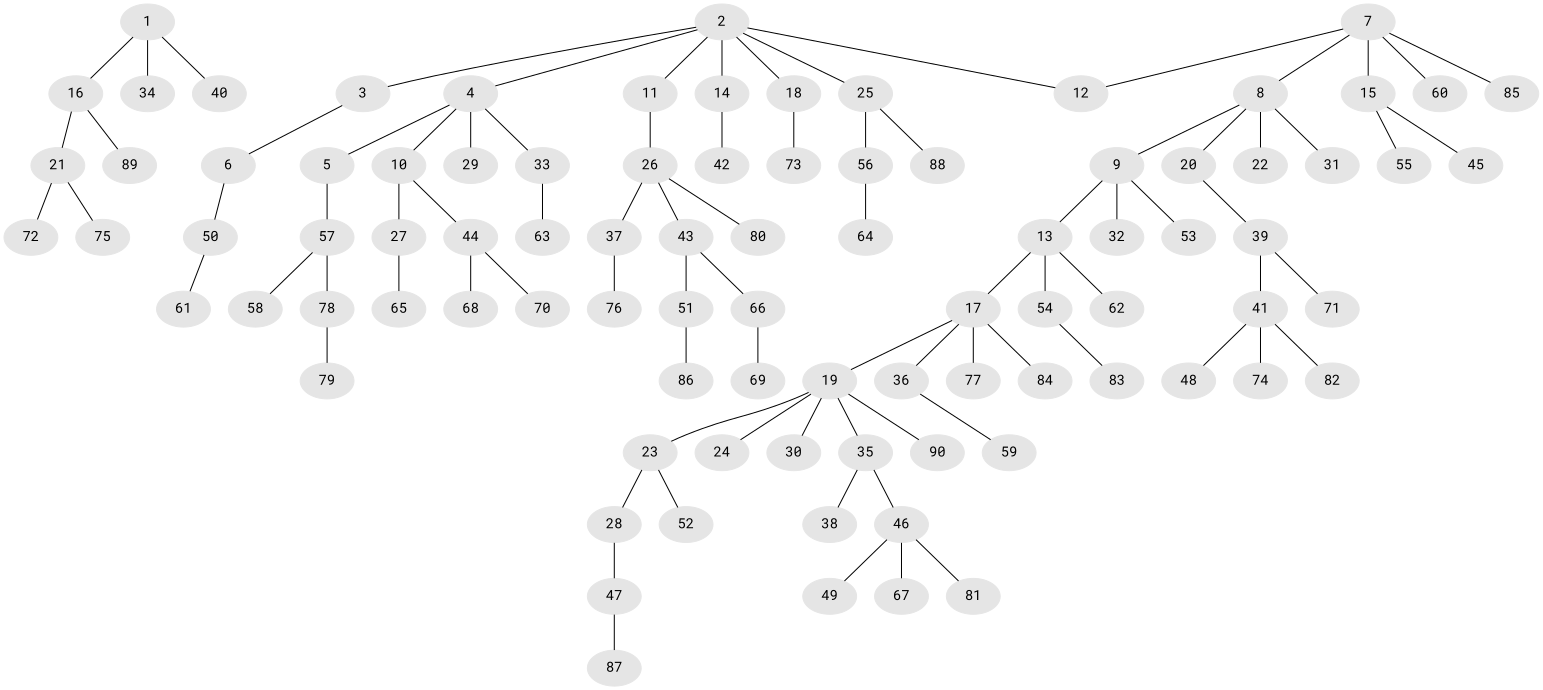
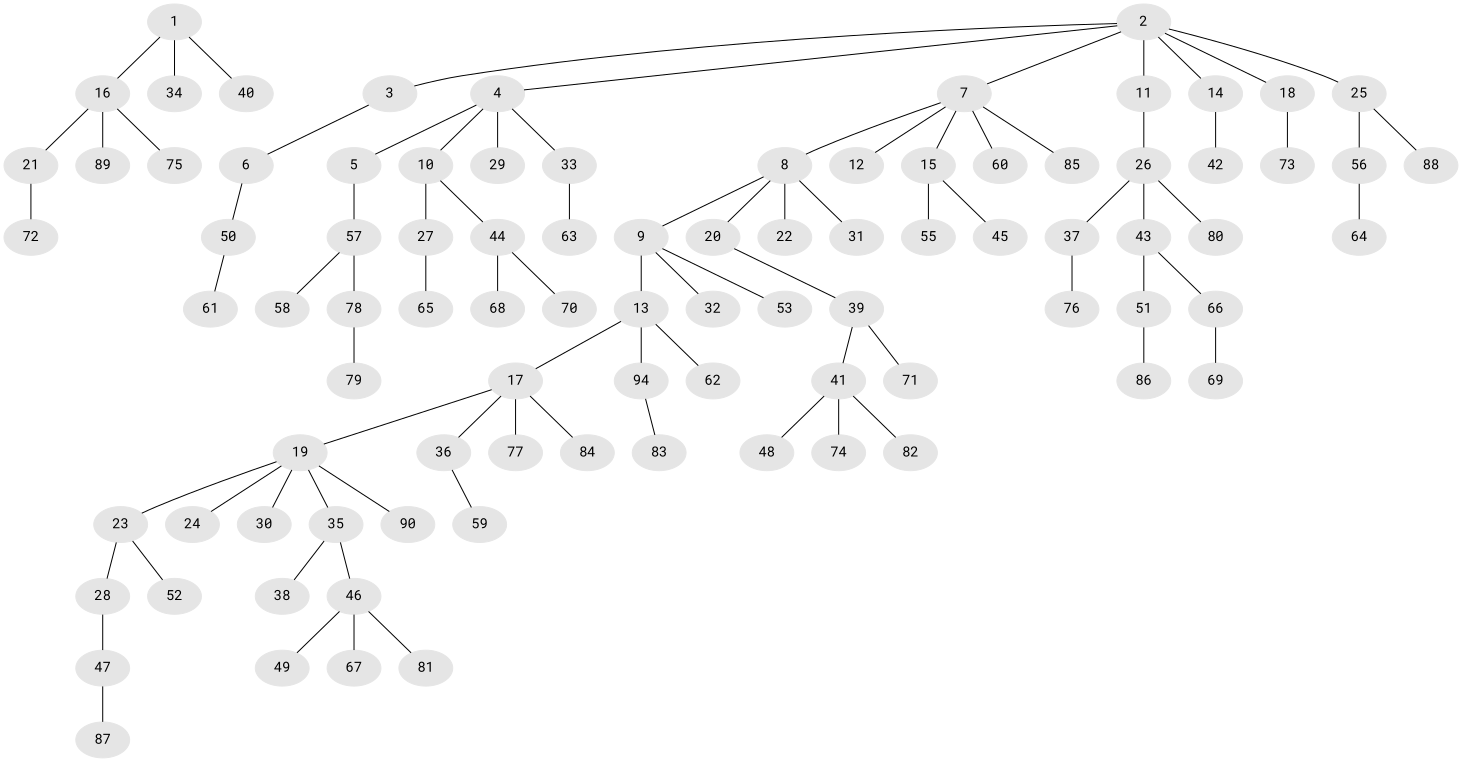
edge "2" -- "12": now "2" -- "7"
edge "21" -- "75": now "16" -- "75"
node "54": label "54" -> "94"
